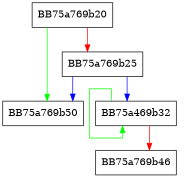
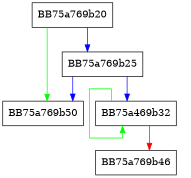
edge "BB75a769b20" -> "BB75a769b25": color red -> blue
